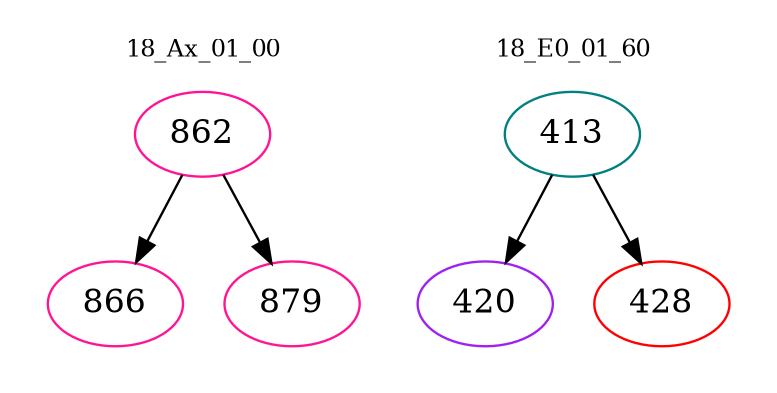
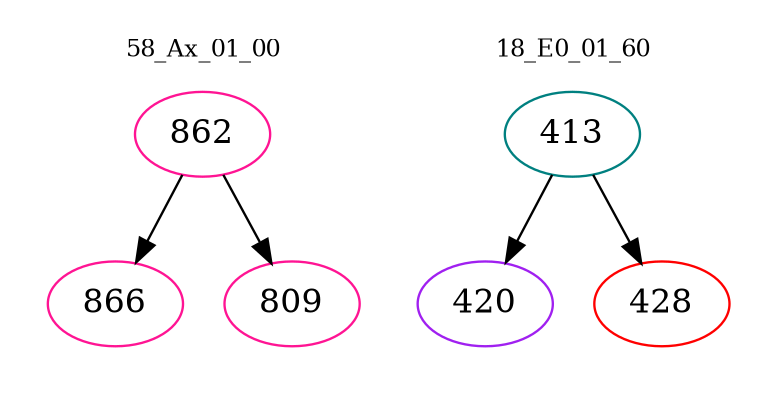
cluster "18_Ax_01_00": label "18_Ax_01_00" -> "58_Ax_01_00"
node "879": label "879" -> "809"
